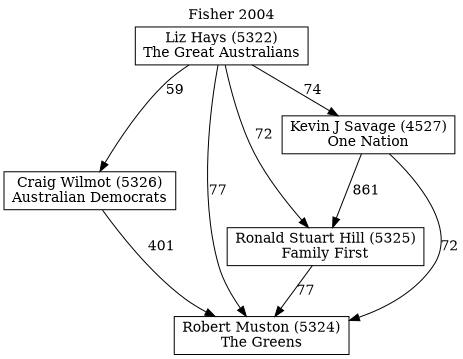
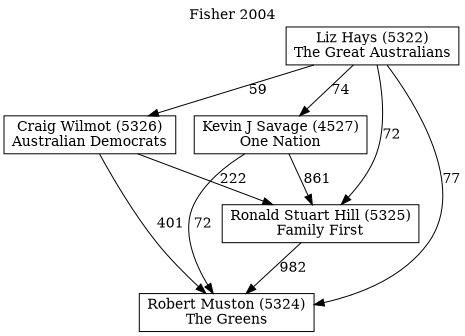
edge "Craig Wilmot (5326) Australian Democrats" -> "Ronald Stuart Hill (5325) Family First": added, label "222"
edge "Ronald Stuart Hill (5325) Family First" -> "Robert Muston (5324) The Greens": label "77" -> "982"
